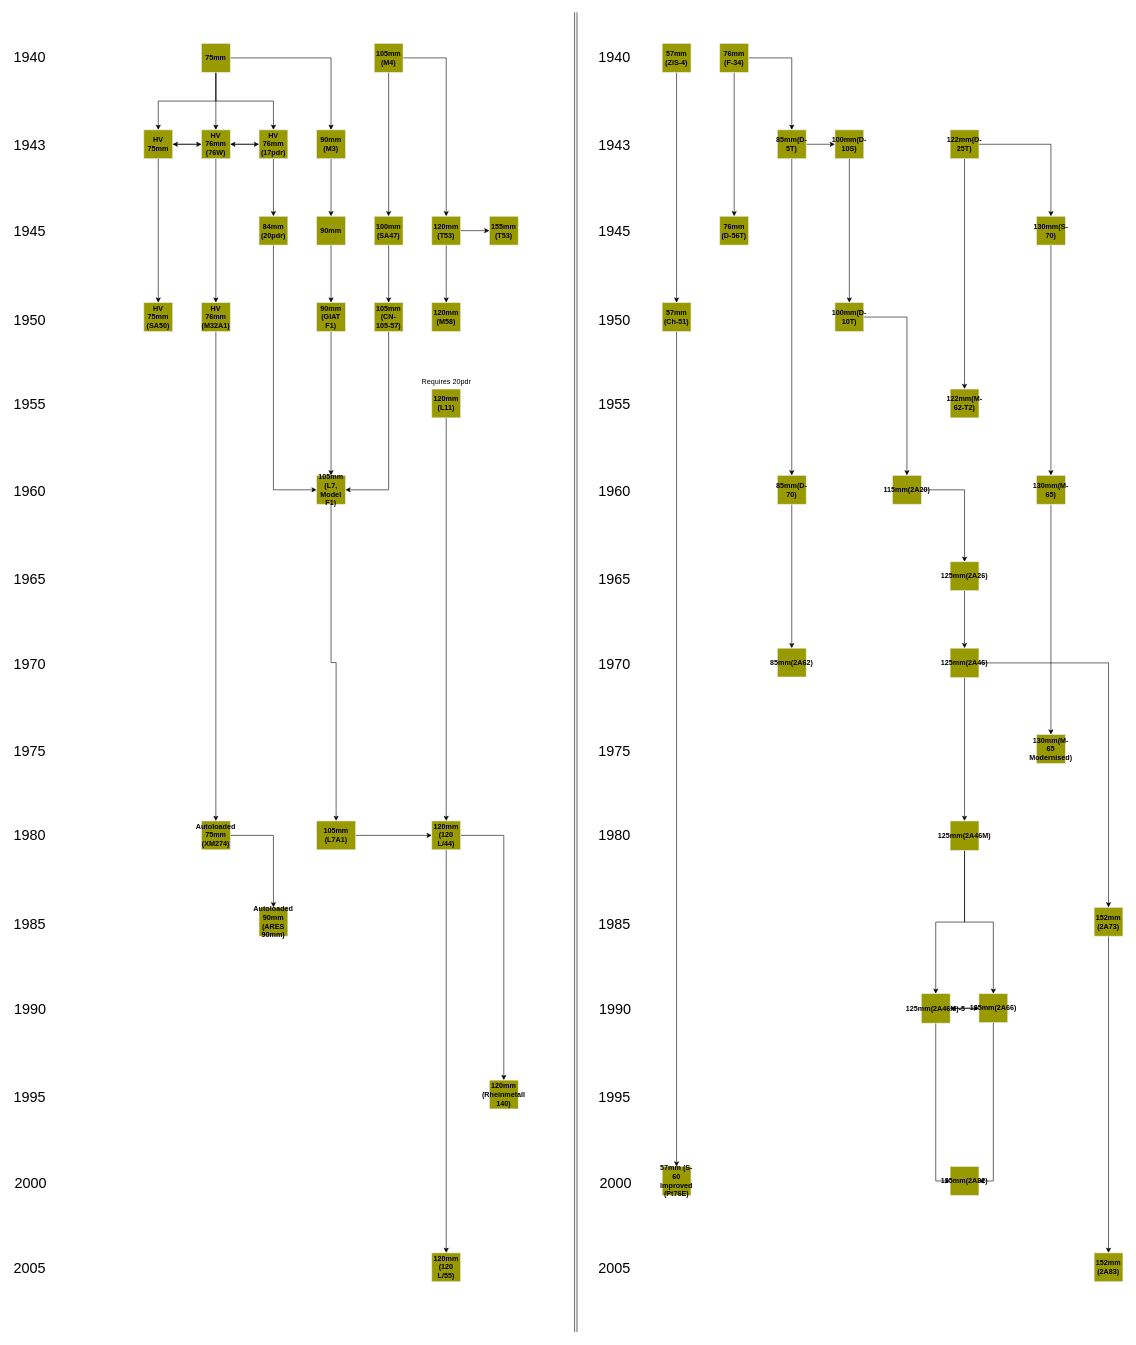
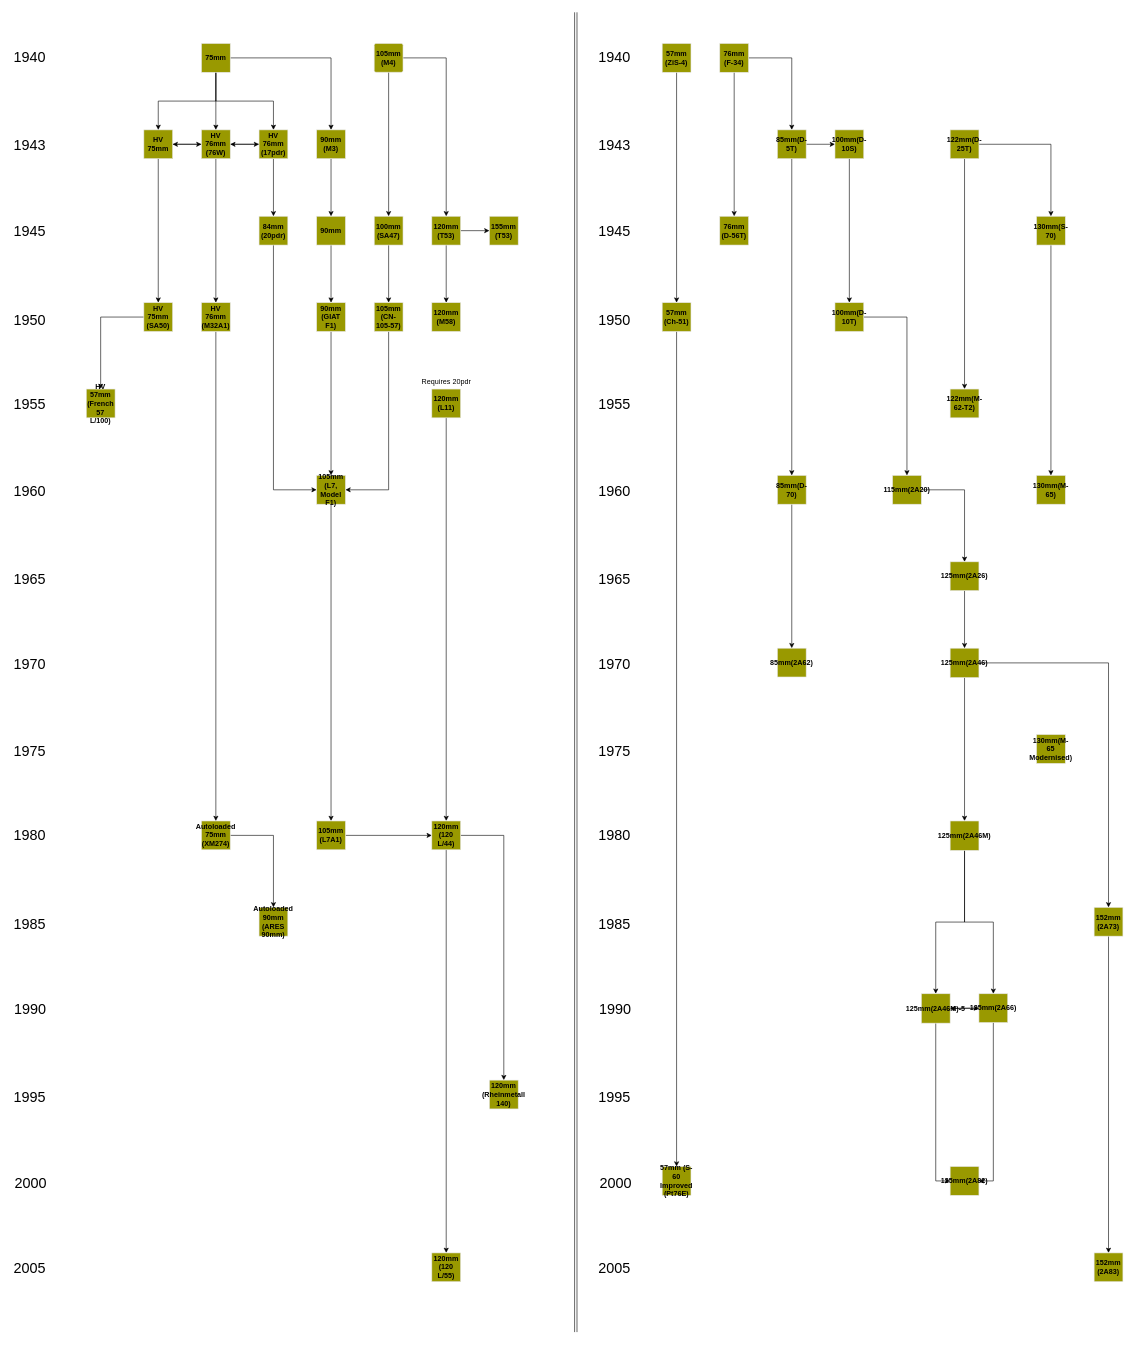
node "105mm (M4)": shape rectangle -> rounded rectangle
edge "HV 75mm (SA50)" -> "HV 57mm (French 57 L/100)": added
node "HV 57mm (French 57 L/100)": added
edge "130mm(M-65)" -> "130mm(M-65 Modernised)": removed
node "105mm (L7A1)": size 39x29 -> 29x29
